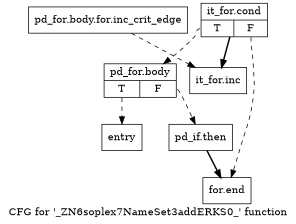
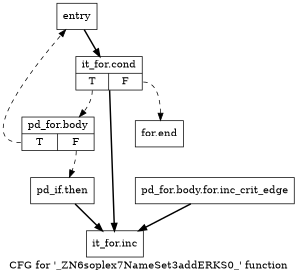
edge "entry" -> "it_for.cond": added
edge "pd_for.body.for.inc_crit_edge" -> "it_for.inc": style dashed -> bold
edge "pd_if.then" -> "for.end": now "pd_if.then" -> "it_for.inc"
